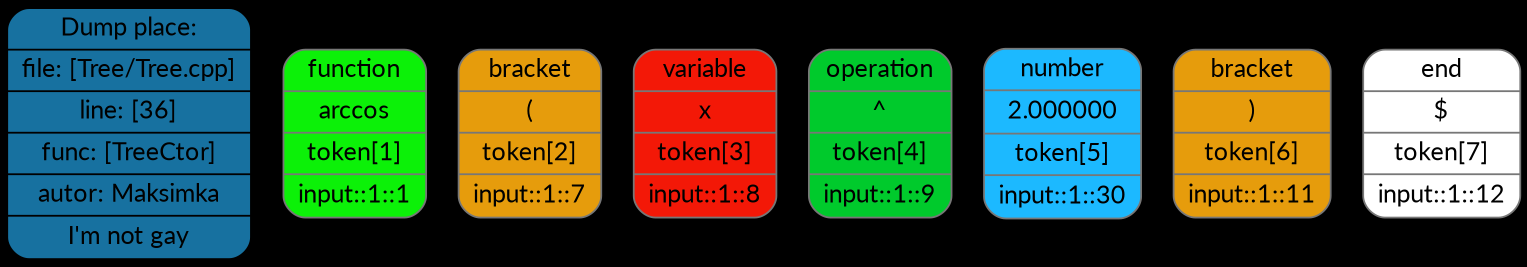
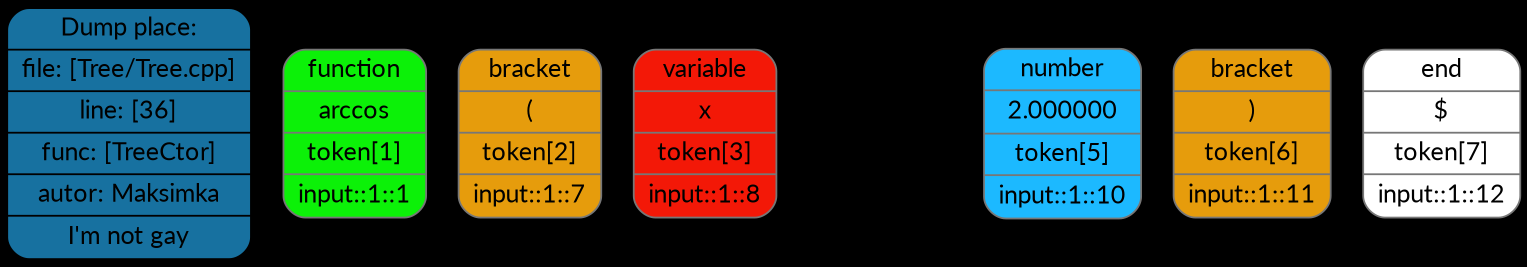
node "operation": removed
node "number": text "input::1::30" -> "input::1::10"
